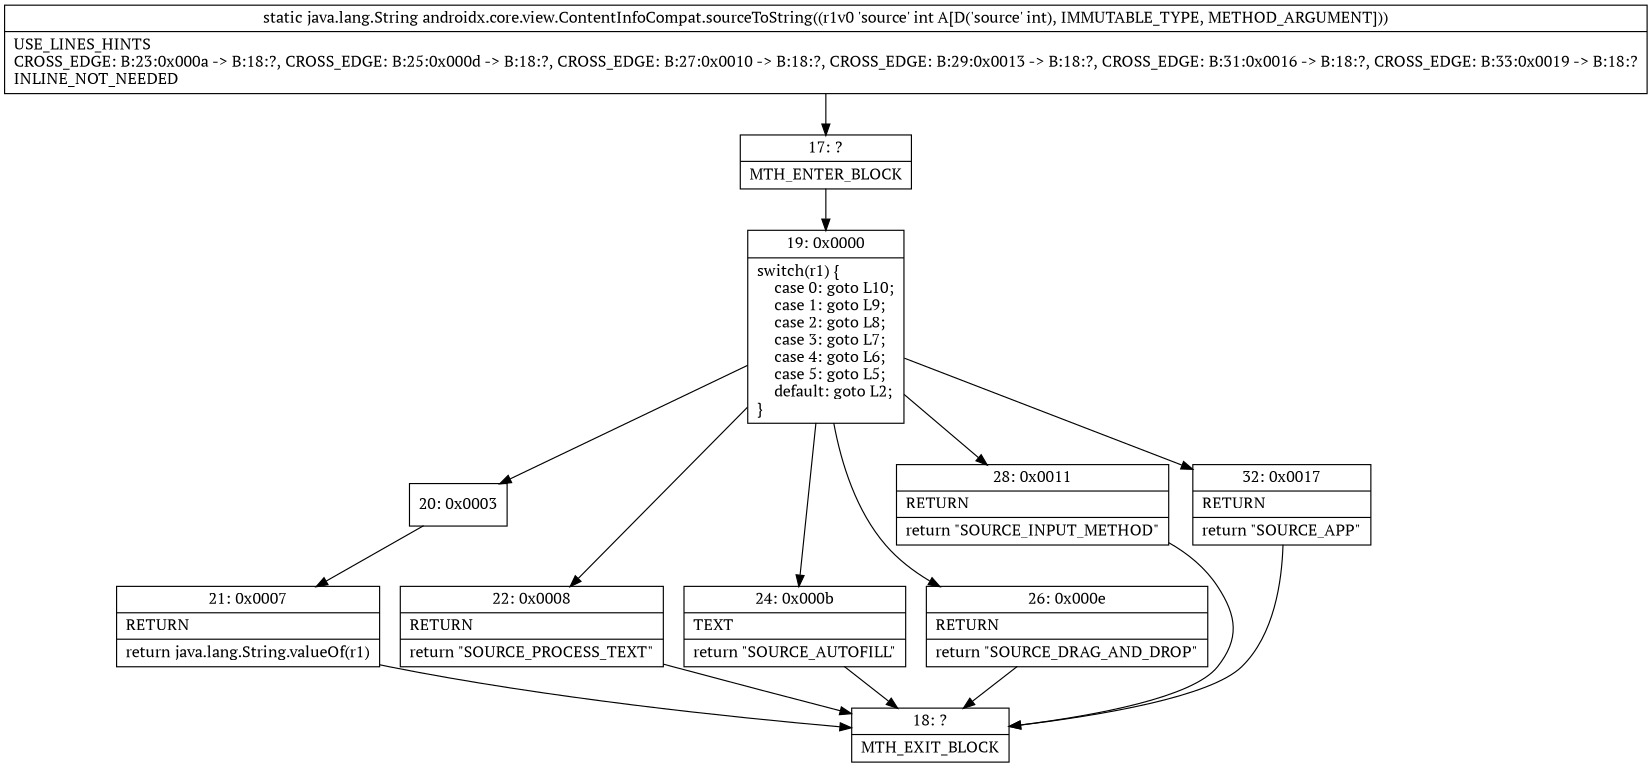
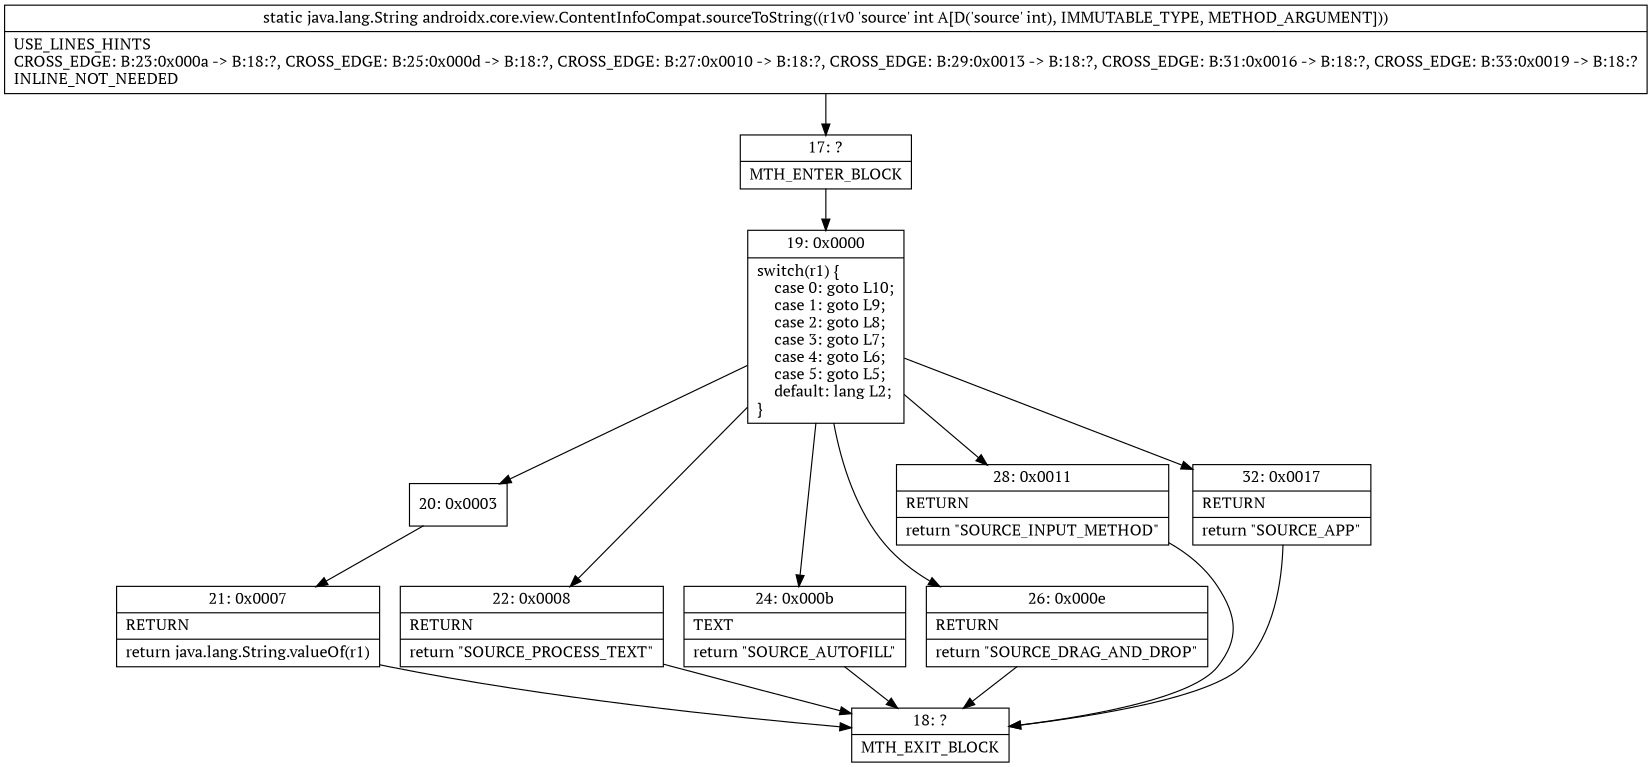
node "19: 0x0000": text "default: goto L2;" -> "default: lang L2;"
